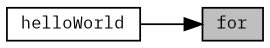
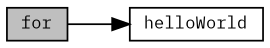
edge "helloWorld" -> "for": reversed
